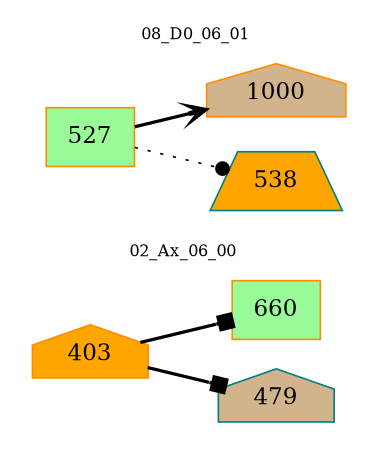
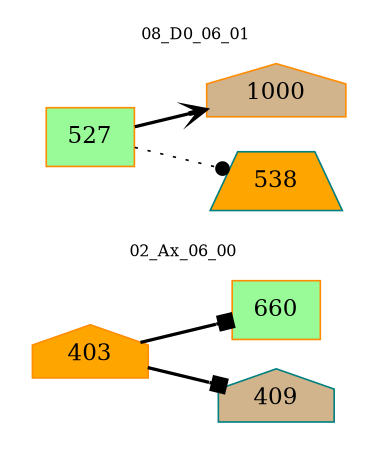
node "479": label "479" -> "409"
